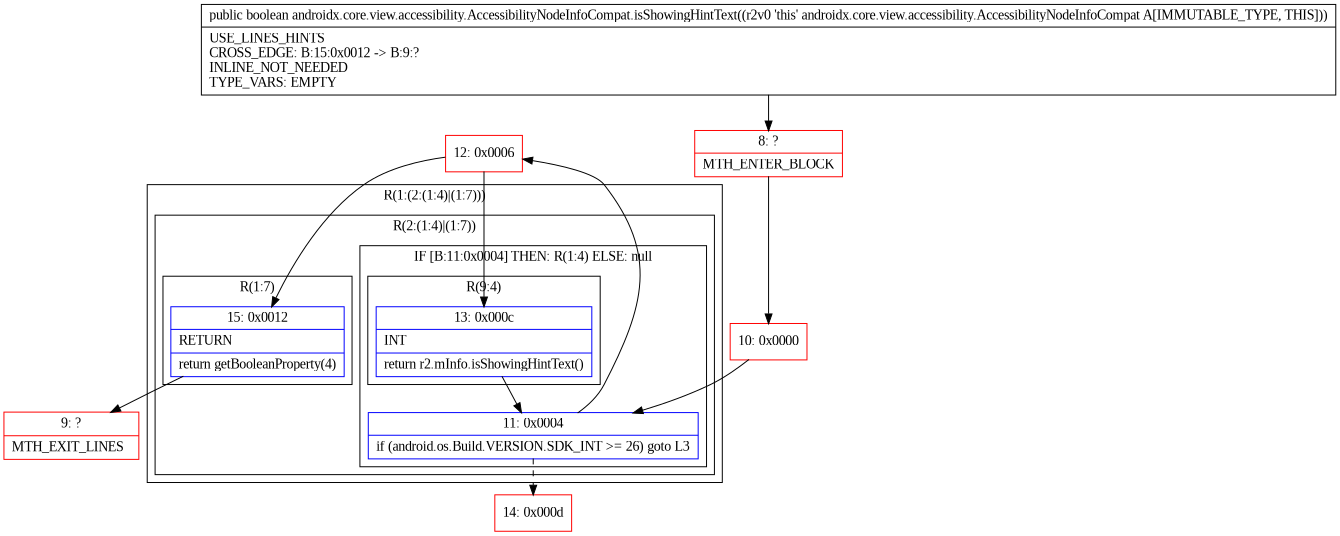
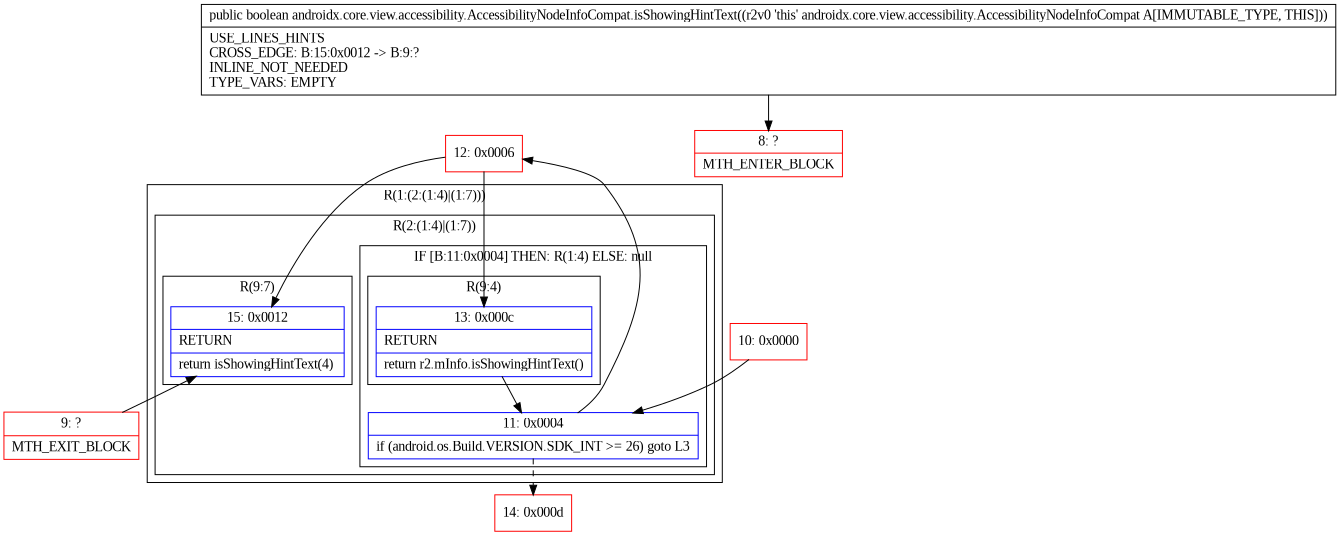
edge "8: ?" -> "10: 0x0000": removed
cluster "R(1:7)": label "R(1:7)" -> "R(9:7)"
node "13: 0x000c": text "INT" -> "RETURN"
node "15: 0x0012": text "return getBooleanProperty(4)" -> "return isShowingHintText(4)"
edge "15: 0x0012" -> "9: ?": reversed
node "9: ?": text "MTH_EXIT_LINES" -> "MTH_EXIT_BLOCK"
